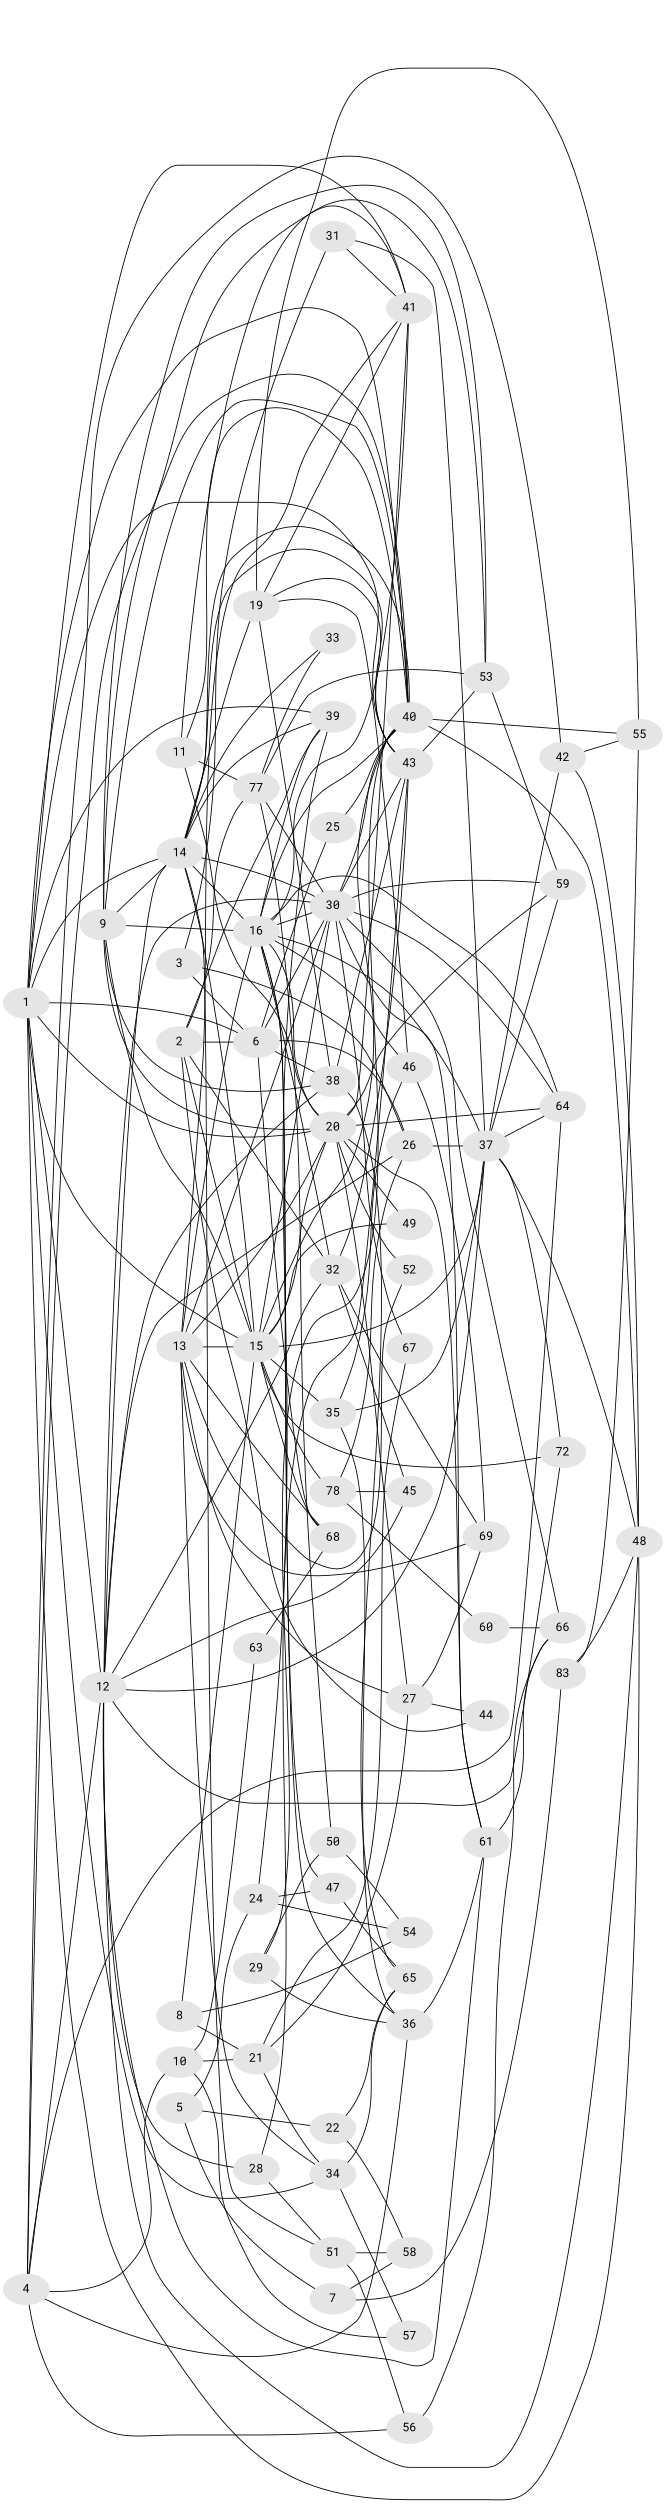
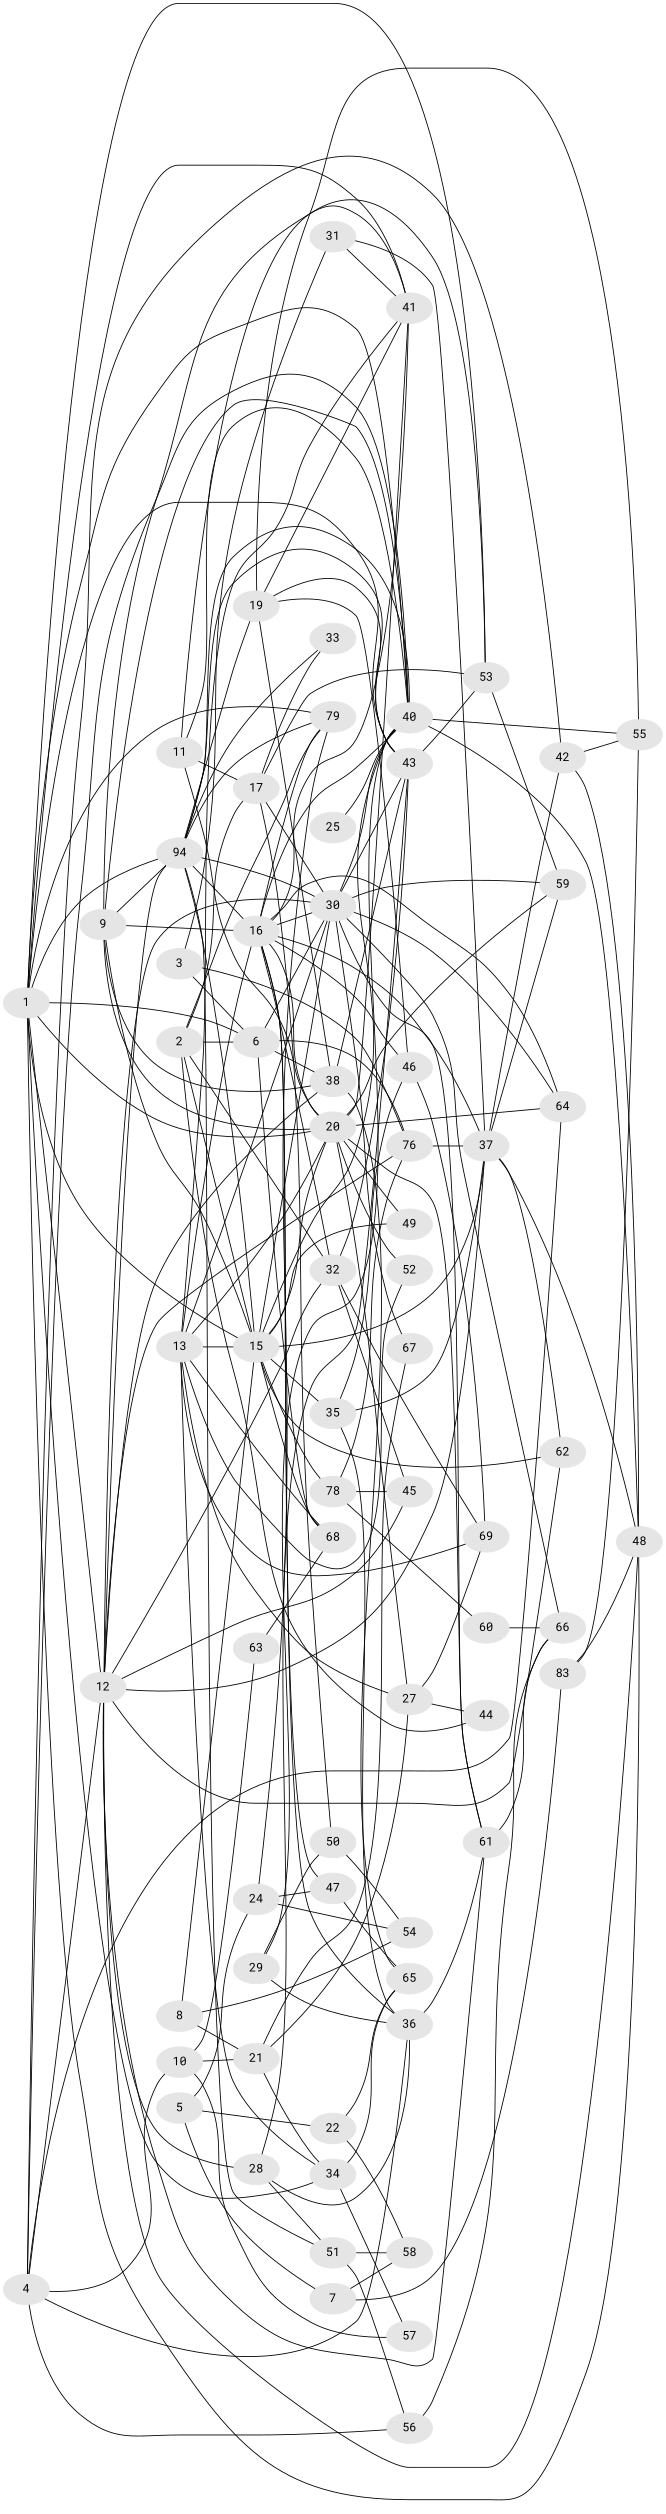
edge "53" -- "9": now "53" -- "1"
node "39": label "39" -> "79"
node "77": label "77" -> "17"
node "14": label "14" -> "94"
edge "25" -- "6": removed
edge "64" -- "37": removed
node "26": label "26" -> "76"
node "72": label "72" -> "62"
edge "36" -- "28": added
